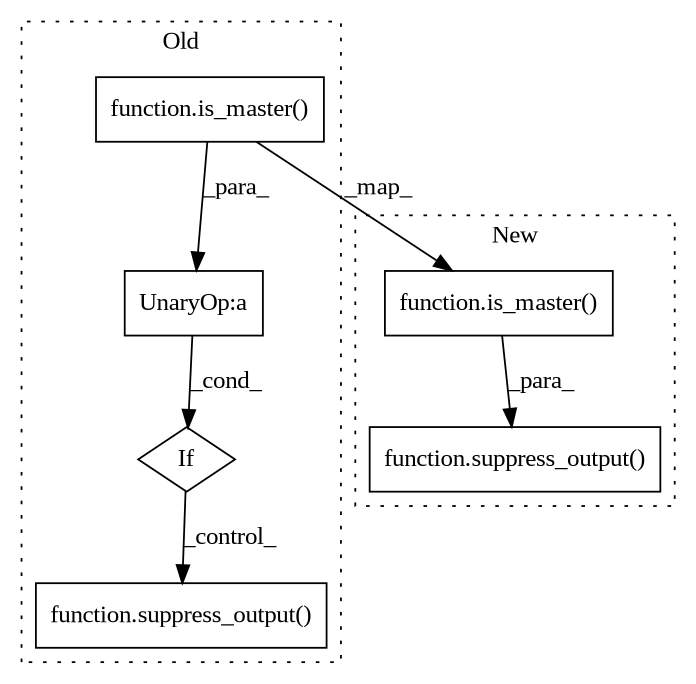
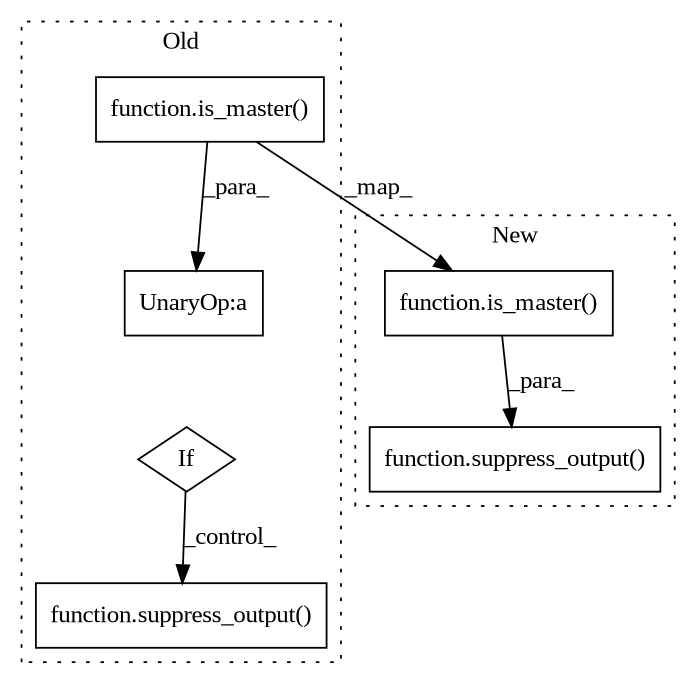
edge "UnaryOp:a" -> "If": removed, label "_cond_"
